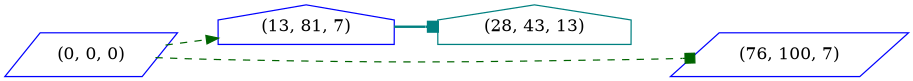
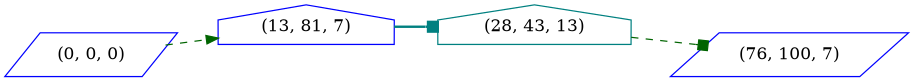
edge "(0, 0, 0)" -> "(76, 100, 7)": now "(28, 43, 13)" -> "(76, 100, 7)"
